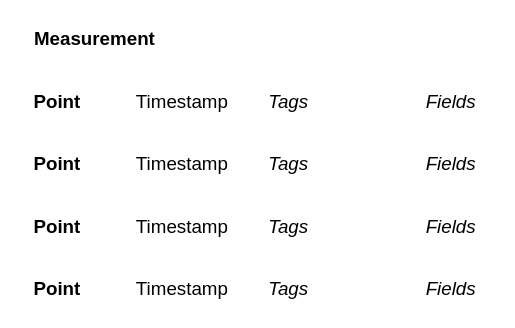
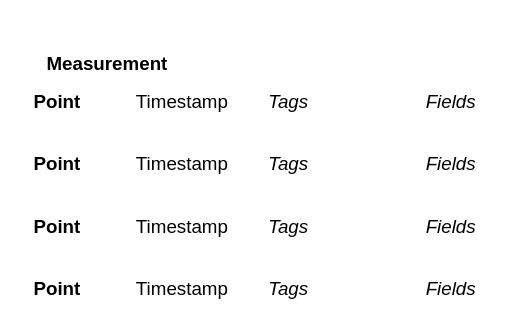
node "Measurement": moved (94, 38) -> (107, 63)
